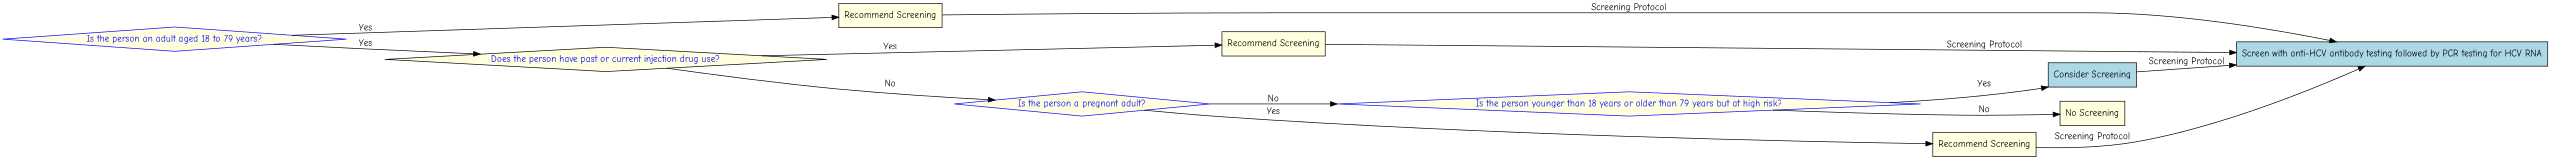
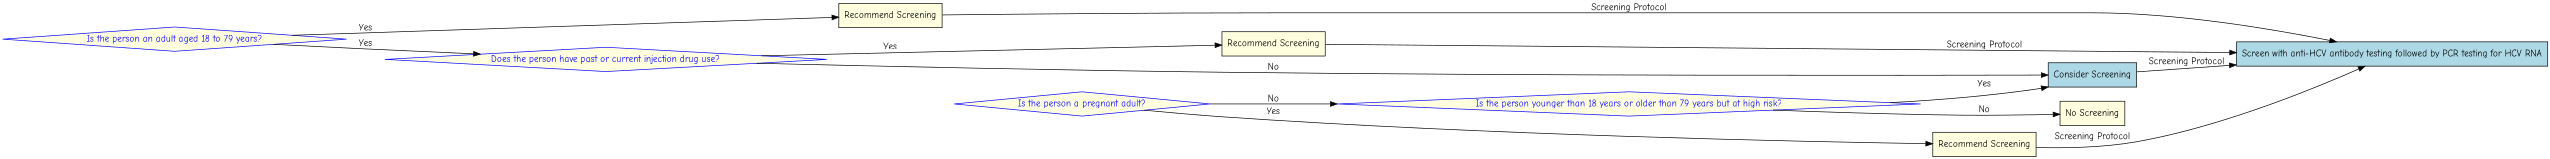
node "Does the person have past or current injection drug use?": color black -> blue
edge "Does the person have past or current injection drug use?" -> "Is the person a pregnant adult?": now "Does the person have past or current injection drug use?" -> "Consider Screening"
